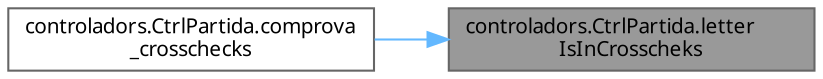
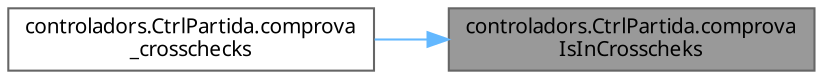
node "controladors.CtrlPartida.letter IsInCrosscheks": label "controladors.CtrlPartida.letter IsInCrosscheks" -> "controladors.CtrlPartida.comprova IsInCrosscheks"
